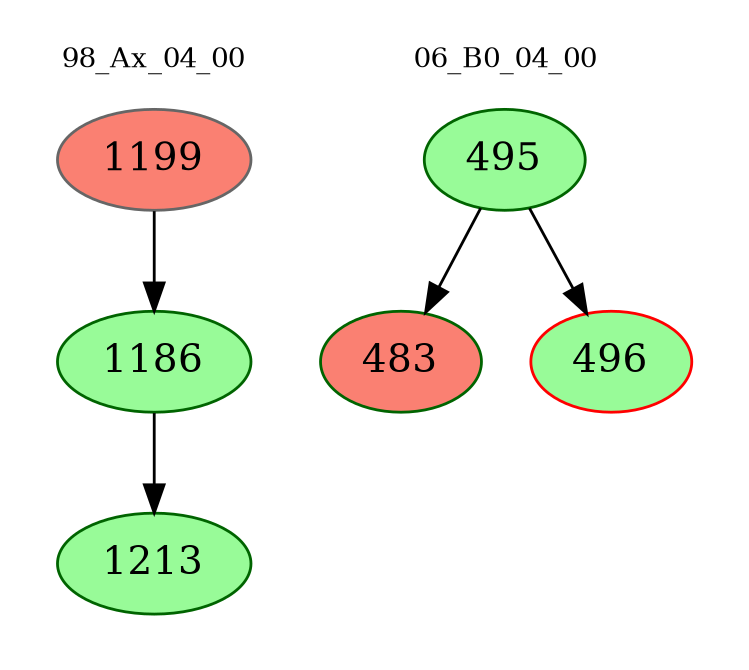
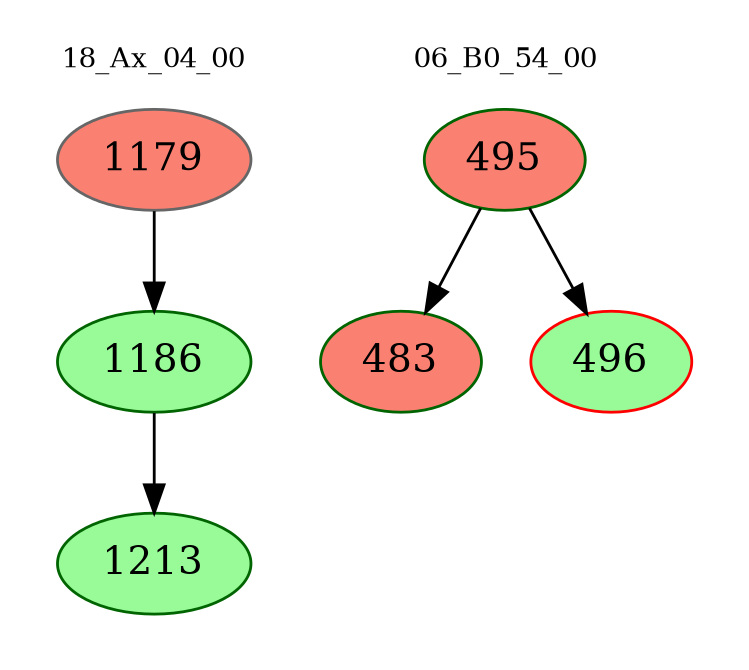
cluster "98_Ax_04_00": label "98_Ax_04_00" -> "18_Ax_04_00"
cluster "06_B0_04_00": label "06_B0_04_00" -> "06_B0_54_00"
node "1199": label "1199" -> "1179"
node "495": fillcolor palegreen -> salmon
